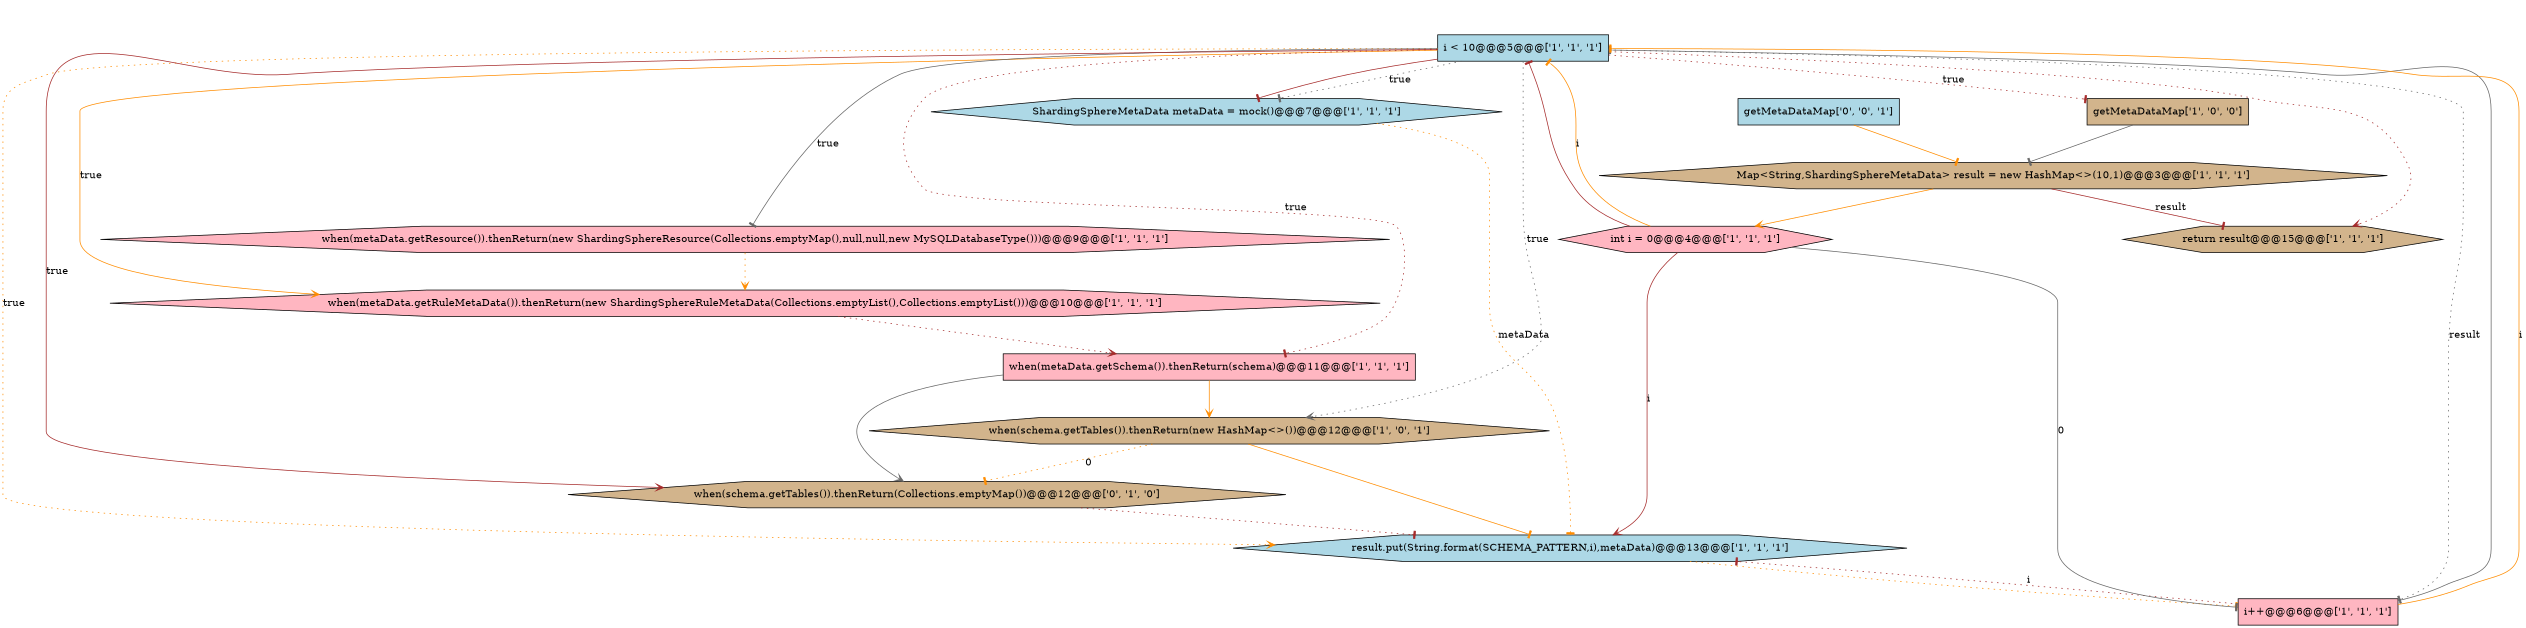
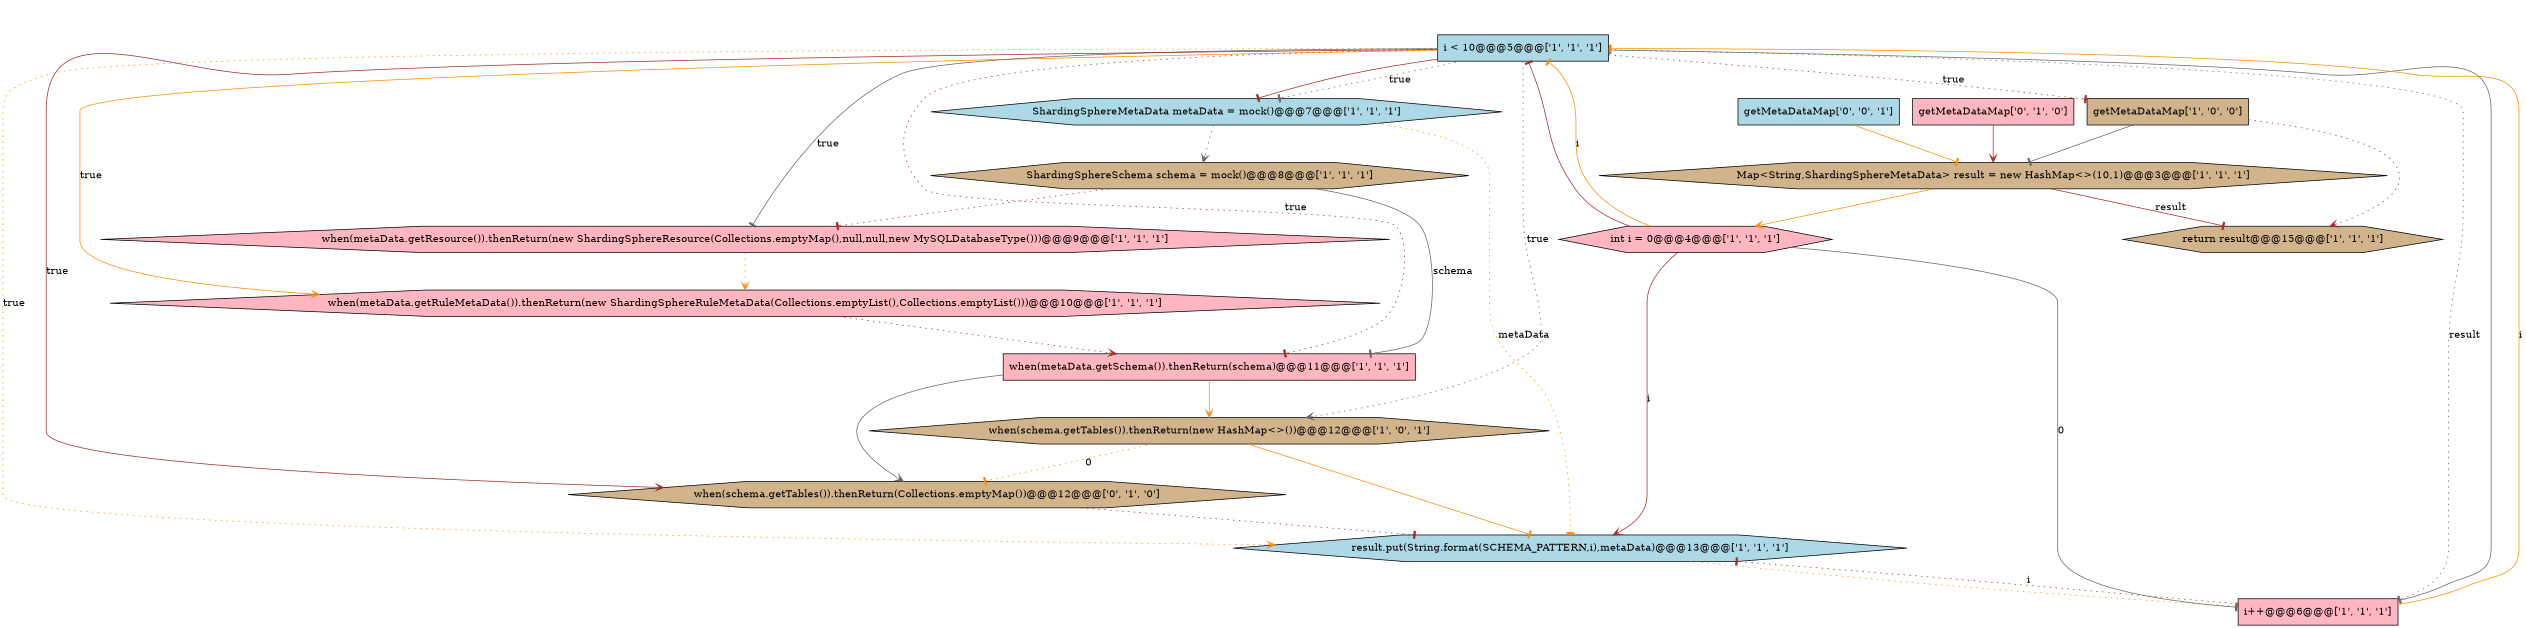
edge "i < 10@@@5@@@['1', '1', '1']" -> "return result@@@15@@@['1', '1', '1']": now "getMetaDataMap['1', '0', '0']" -> "return result@@@15@@@['1', '1', '1']"
node "getMetaDataMap['0', '1', '0']": added
node "ShardingSphereSchema schema = mock()@@@8@@@['1', '1', '1']": added
